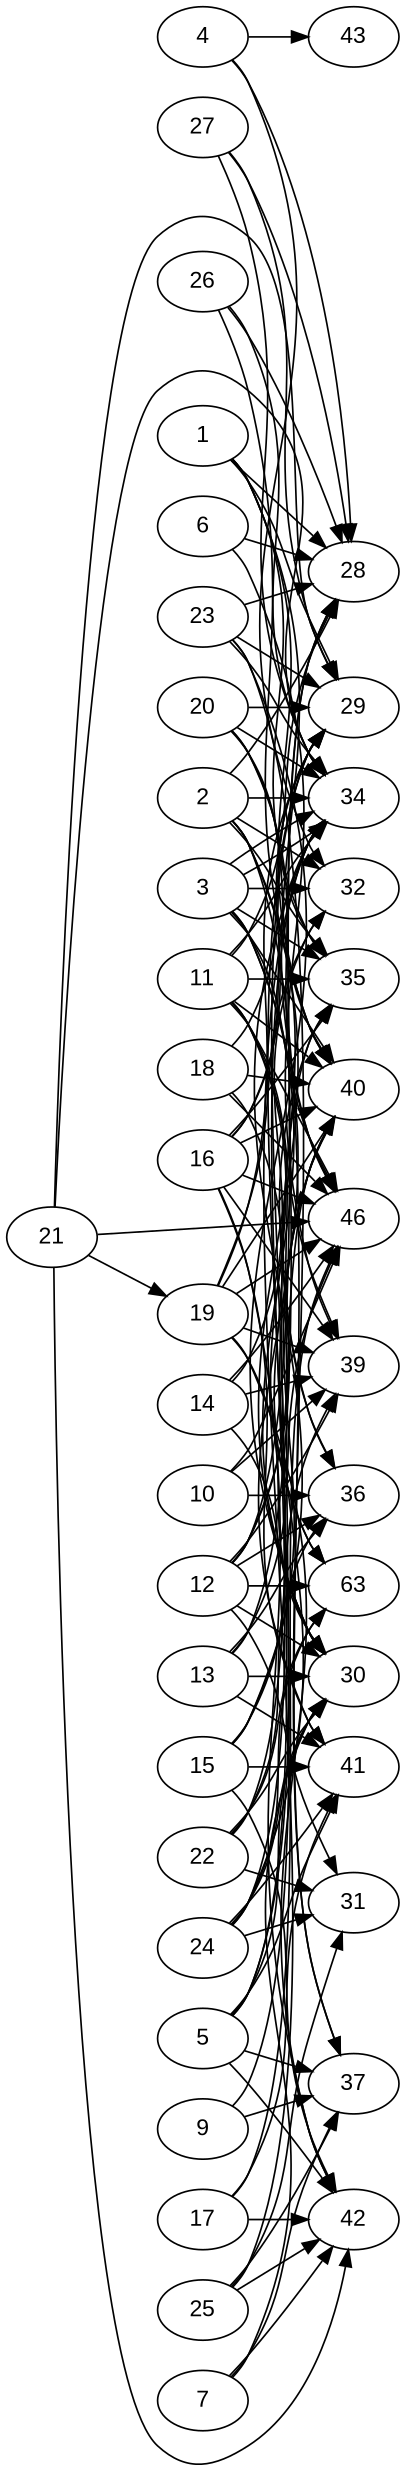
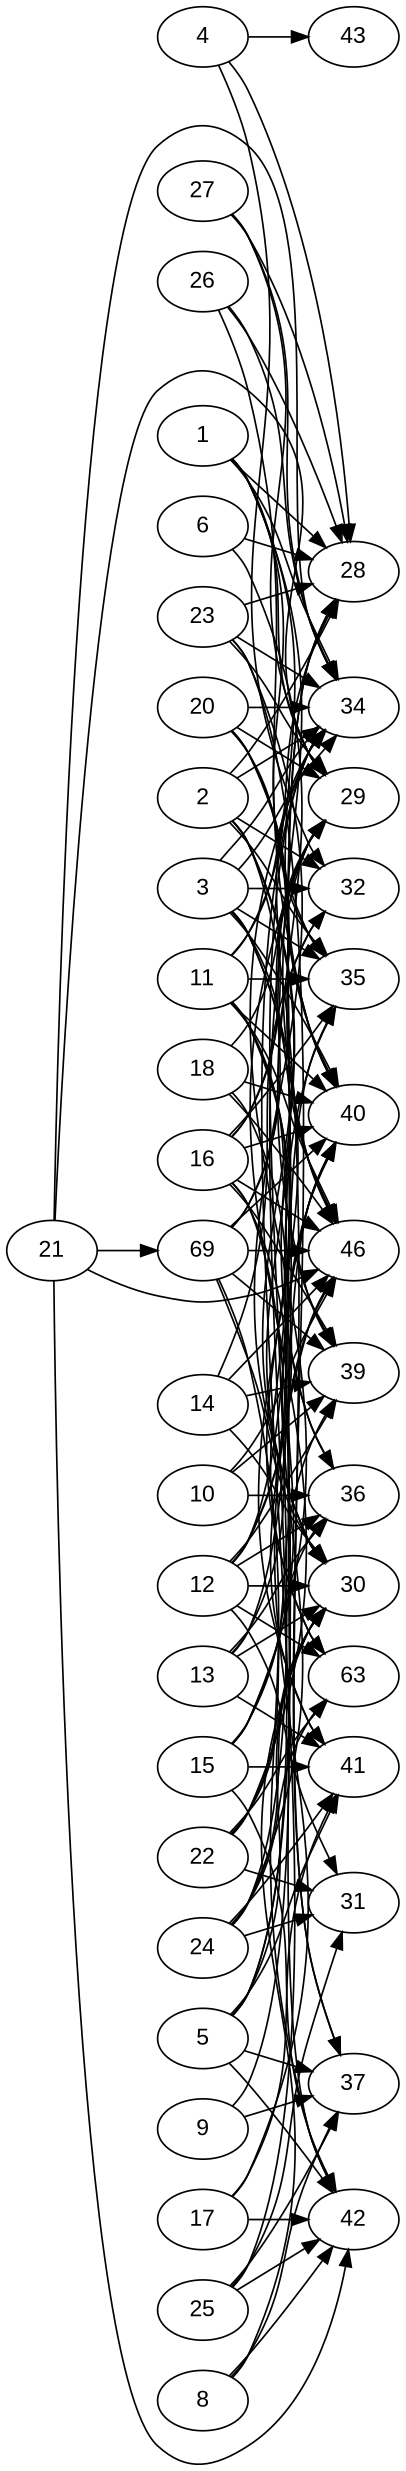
edge "1" -> "34": added
node "19": label "19" -> "69"
node "7": label "7" -> "8"
